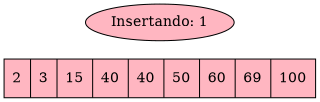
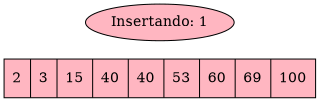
node "2": text "50" -> "53"
